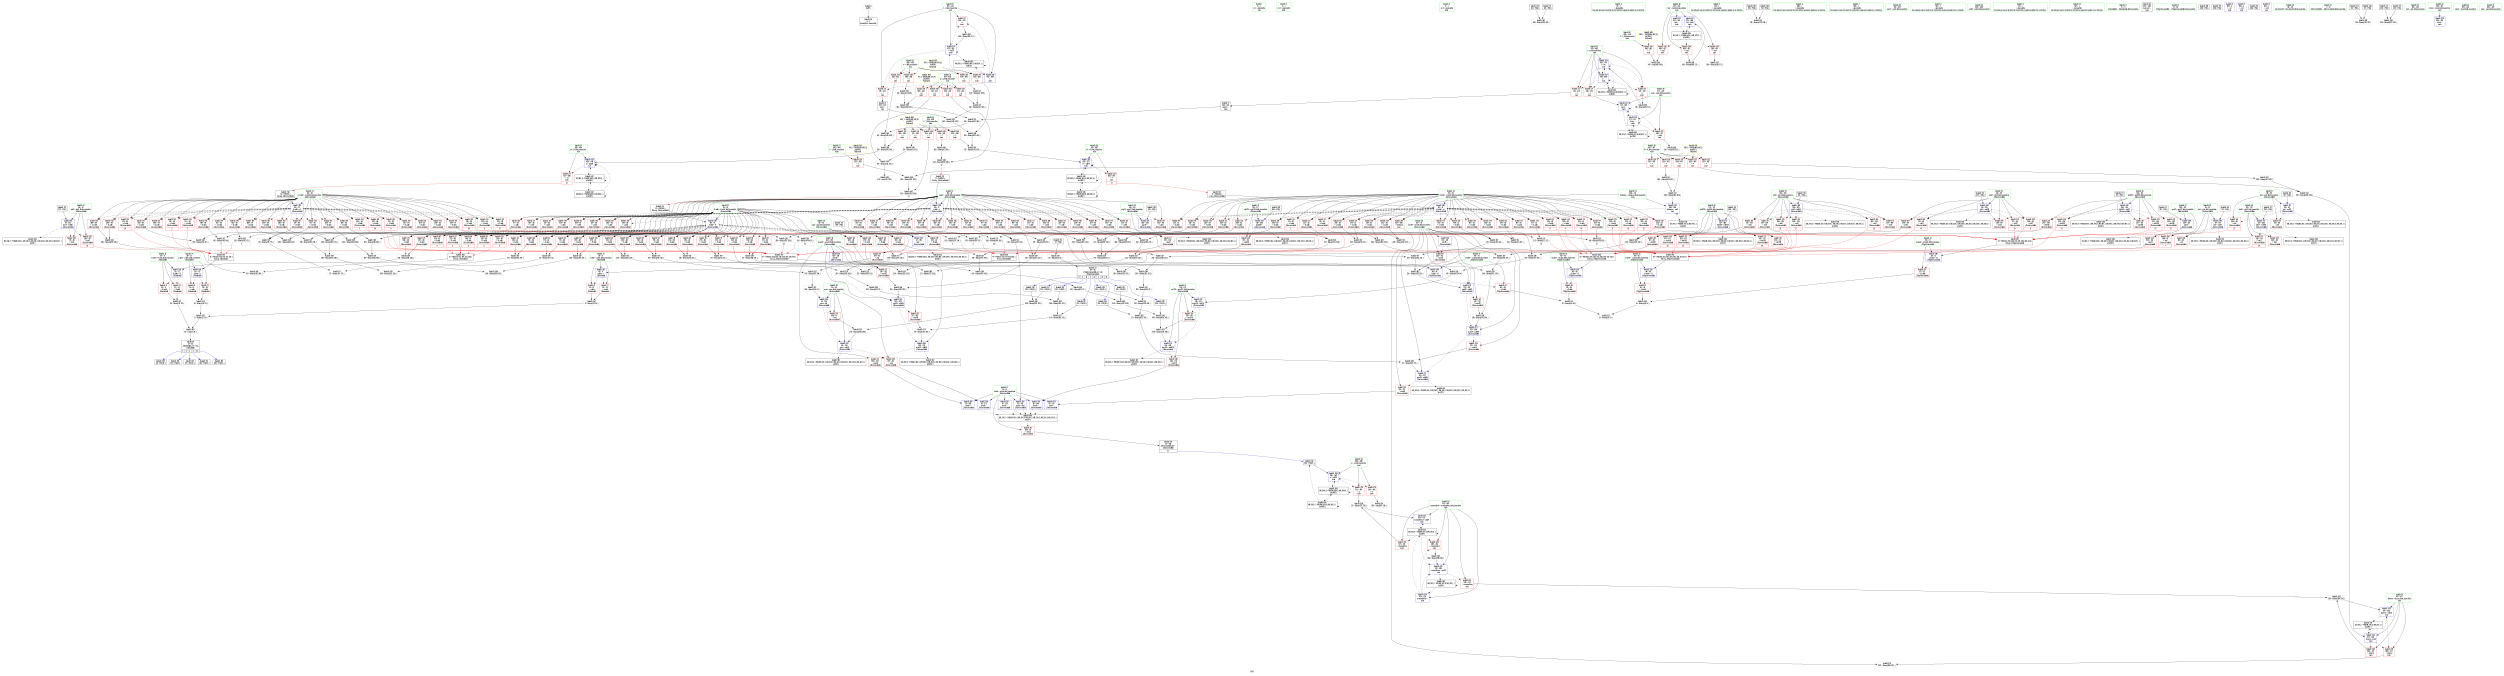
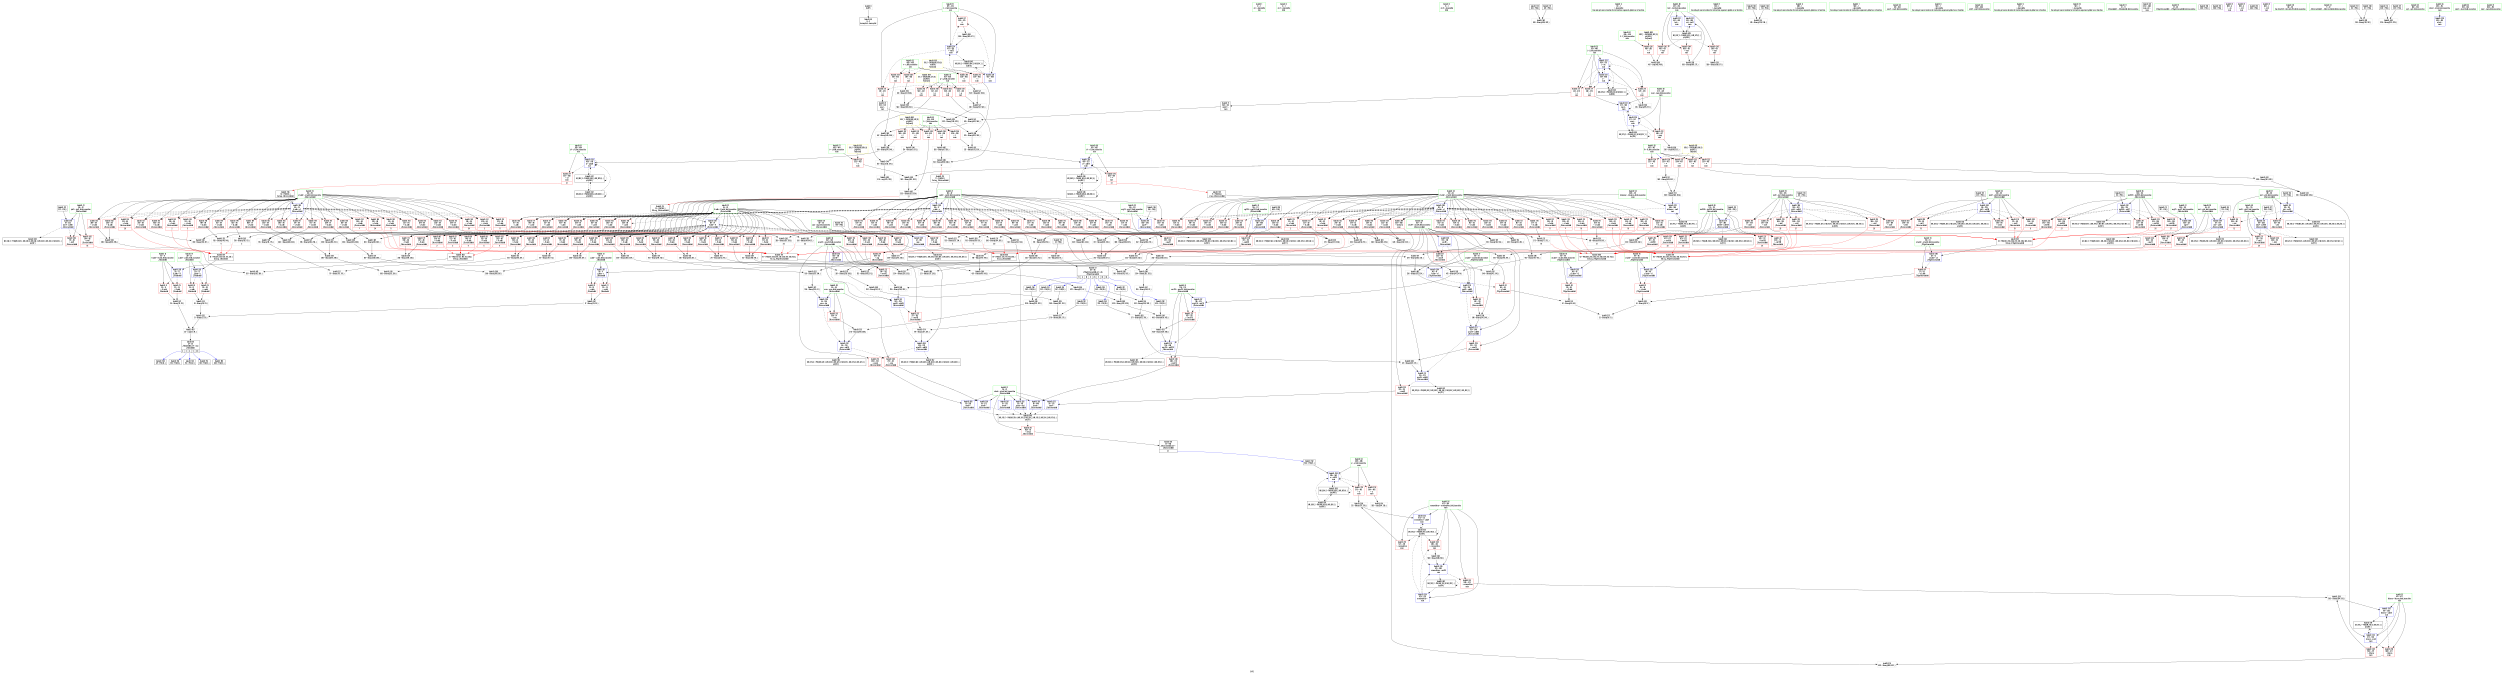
edge "NodeID: 648" -> "NodeID: 792": now "NodeID: 648" -> "NodeID: 330"
